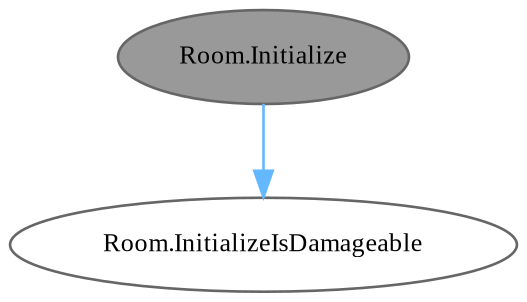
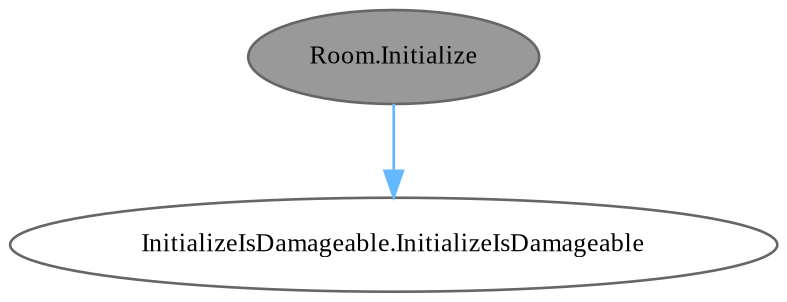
node "Room.InitializeIsDamageable": label "Room.InitializeIsDamageable" -> "InitializeIsDamageable.InitializeIsDamageable"
